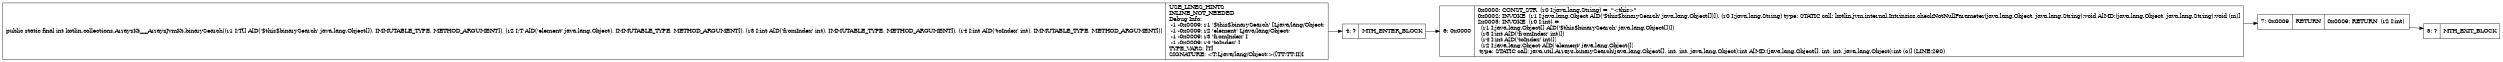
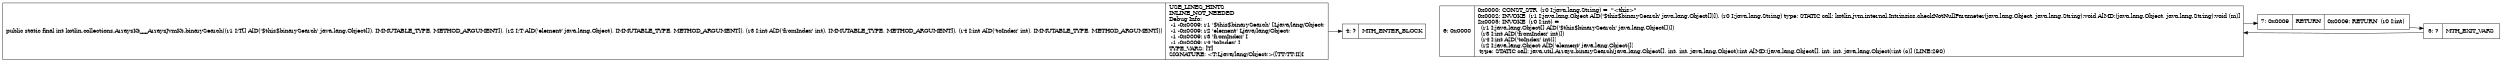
node "7: 0x0009": text "0x0009: RETURN  (r2 I:int)" -> "0x0009: RETURN  (r0 I:int)"
edge "4: ?" -> "6: 0x0000": now "5: ?" -> "6: 0x0000"
node "5: ?": text "MTH_EXIT_BLOCK" -> "MTH_EXIT_VARS"
